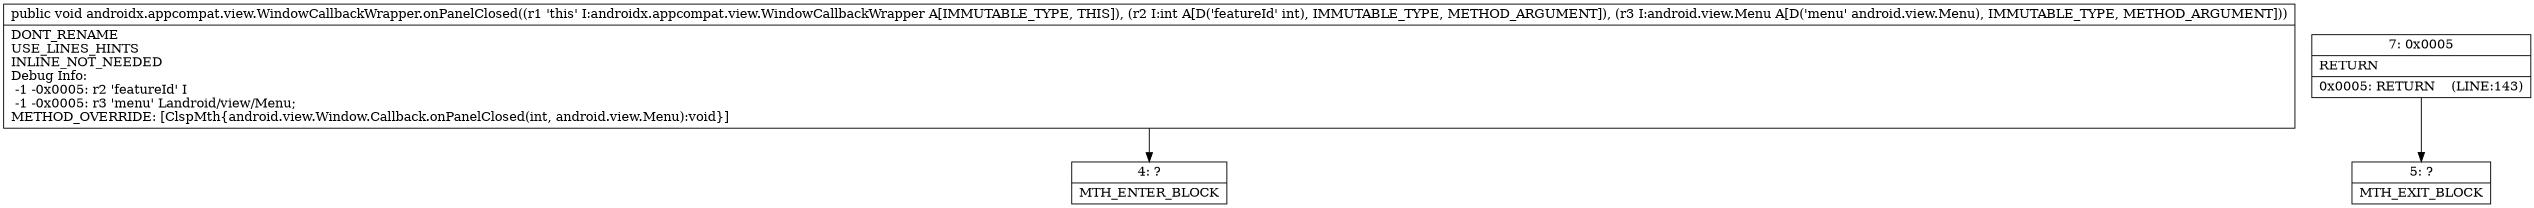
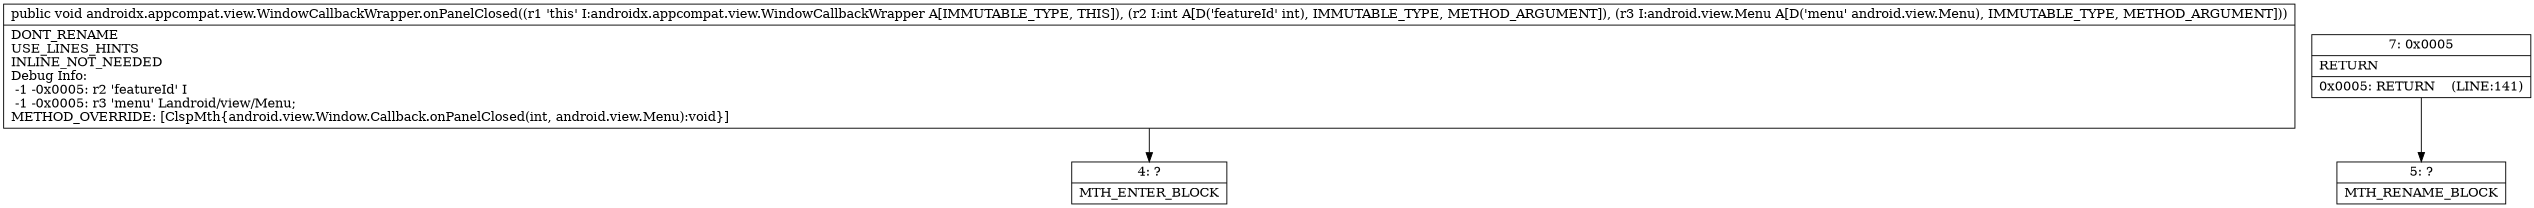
node "7: 0x0005": text "0x0005: RETURN    (LINE:143)" -> "0x0005: RETURN    (LINE:141)"
node "5: ?": text "MTH_EXIT_BLOCK" -> "MTH_RENAME_BLOCK"
